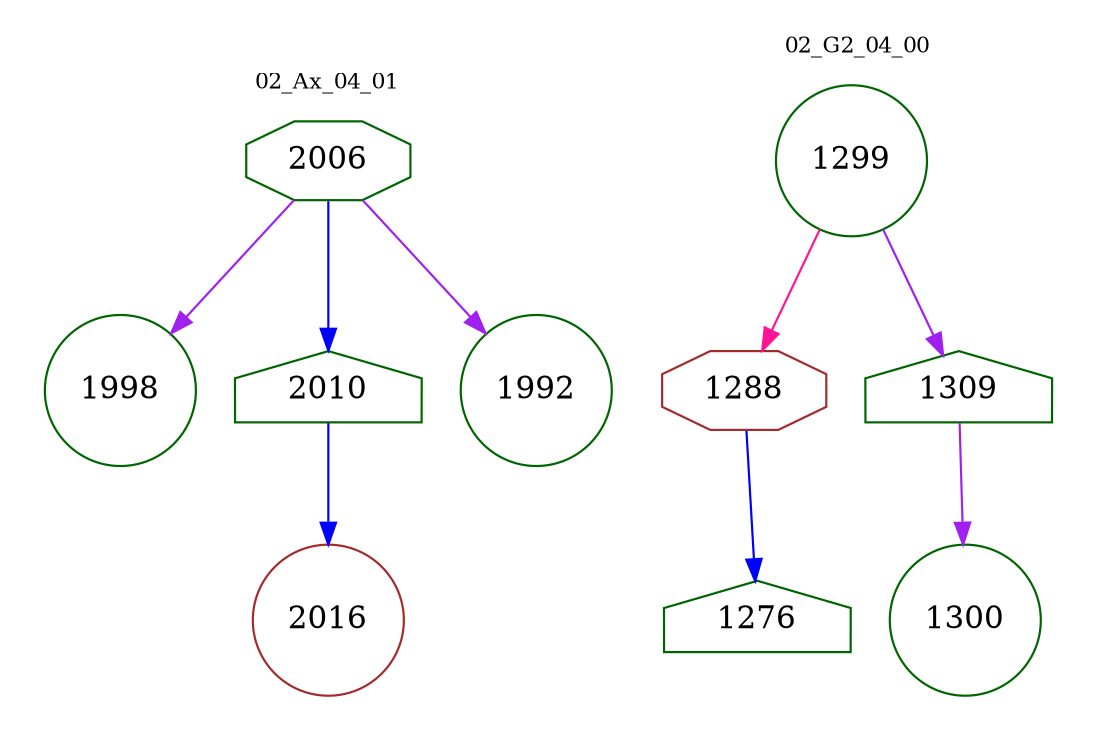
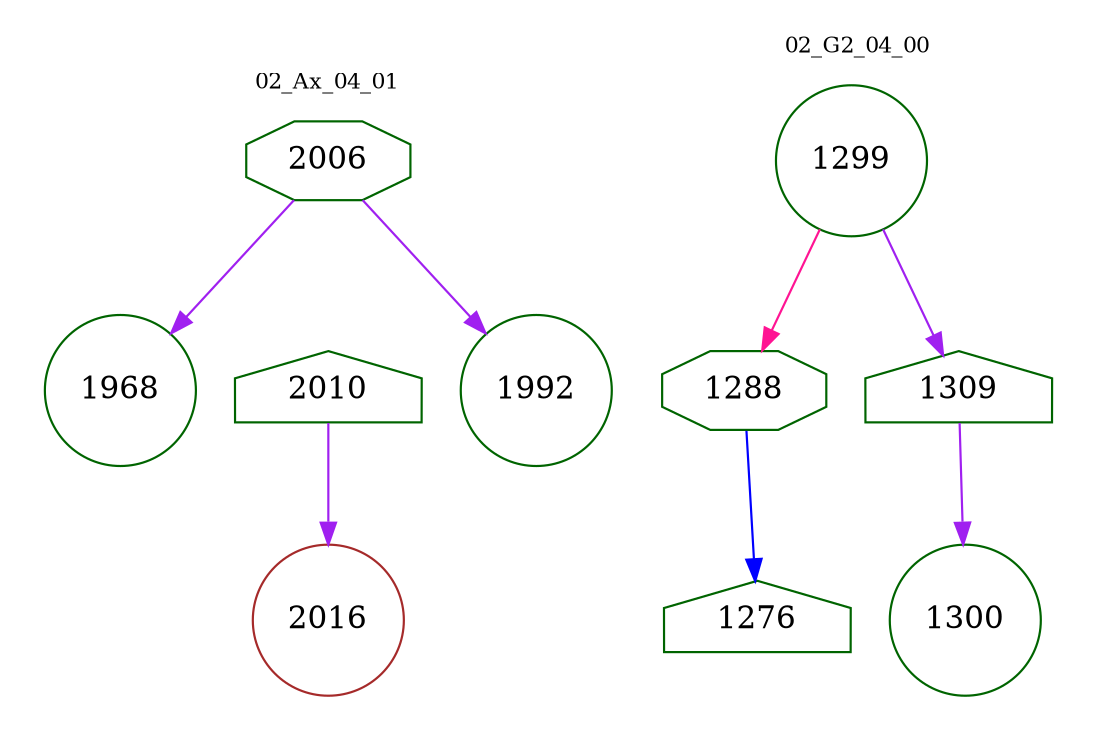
edge "2006" -> "2010": removed
node "1998": label "1998" -> "1968"
node "1288": color brown -> darkgreen
edge "2010" -> "2016": color blue -> purple
